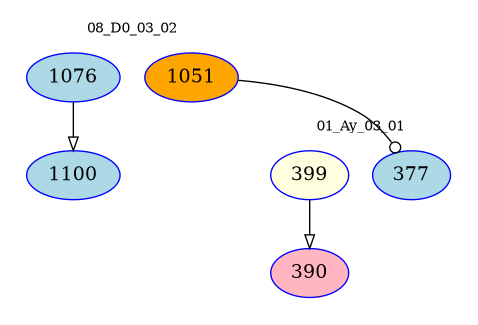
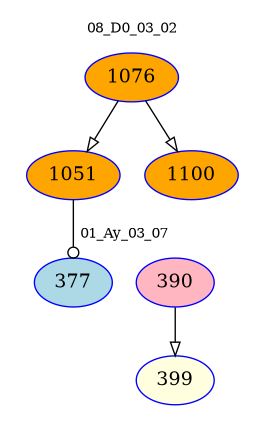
node "1076": fillcolor lightblue -> orange
edge "1076" -> "1051": added
cluster "01_Ay_03_01": label "01_Ay_03_01" -> "01_Ay_03_07"
node "1100": fillcolor lightblue -> orange
edge "399" -> "390": reversed
